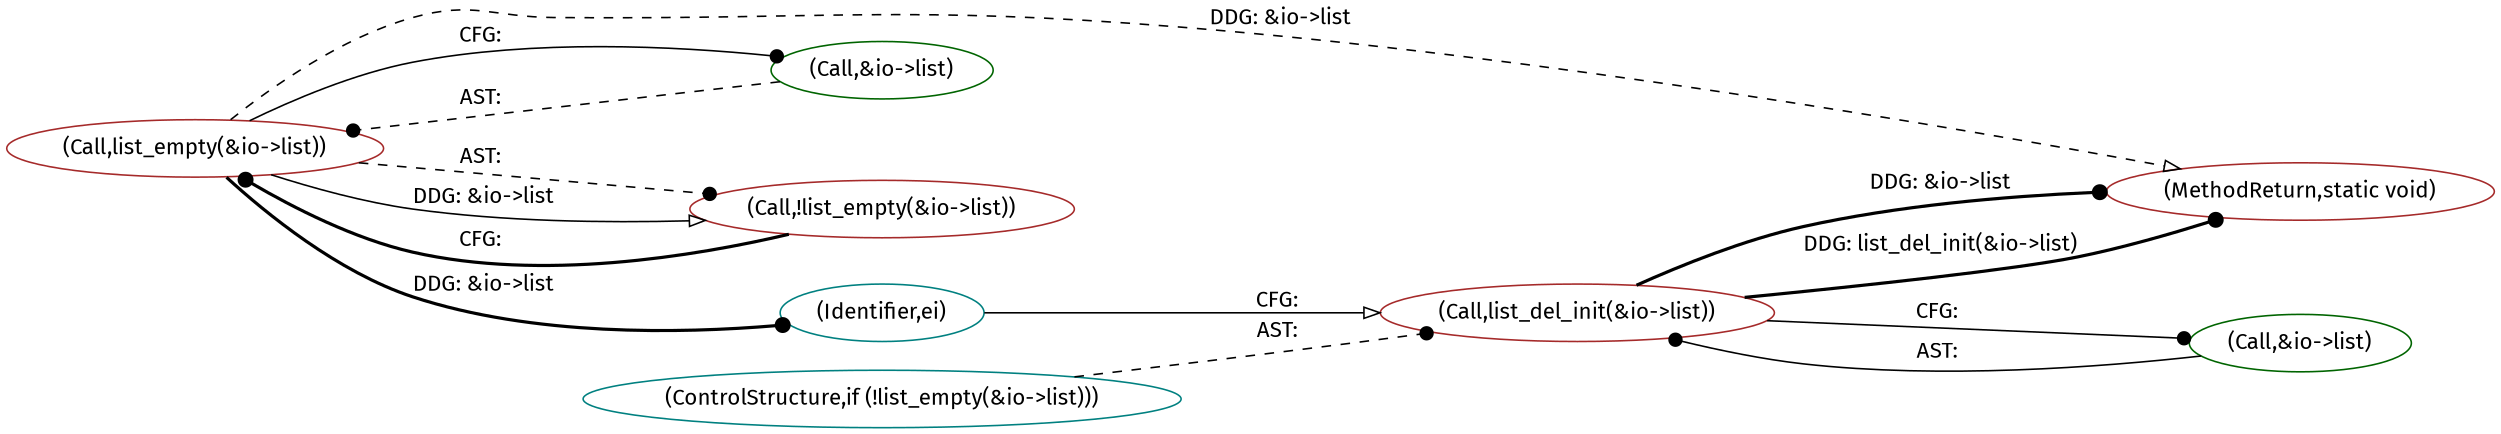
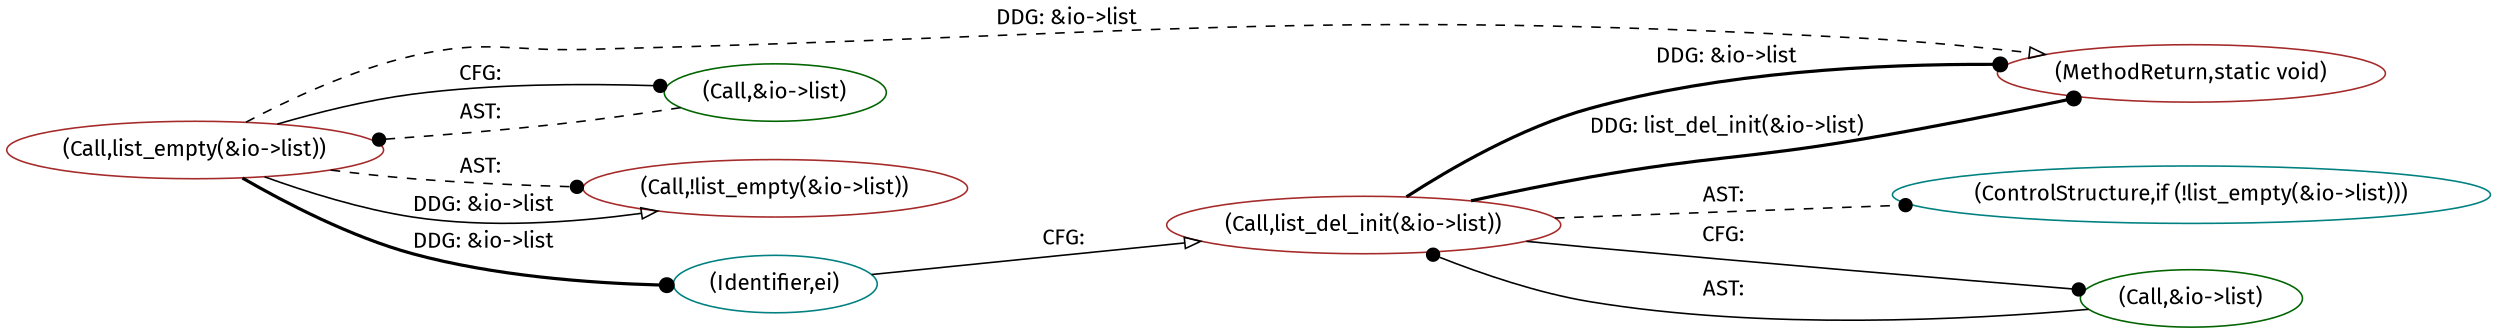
edge "(Call,!list_empty(&io->list))" -> "(Call,list_empty(&io->list))": removed, label "CFG:"
edge "(ControlStructure,if (!list_empty(&io->list)))" -> "(Call,list_del_init(&io->list))": reversed
